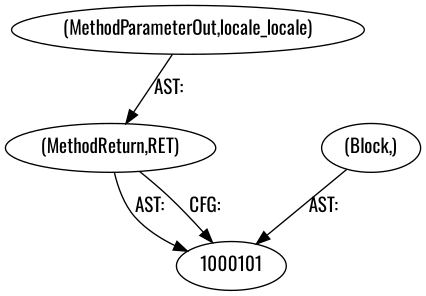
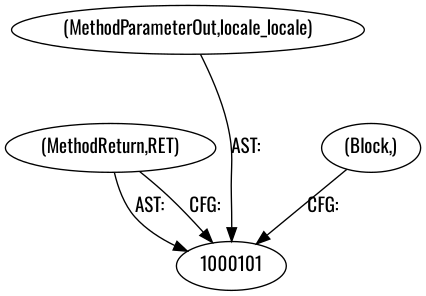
edge "(MethodParameterOut,locale_locale)" -> "(MethodReturn,RET)": now "(MethodParameterOut,locale_locale)" -> "1000101"
edge "(Block,)" -> "1000101": label "AST: " -> "CFG: "
